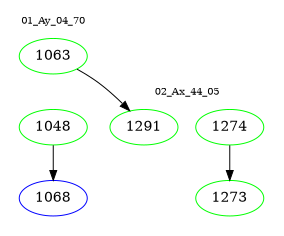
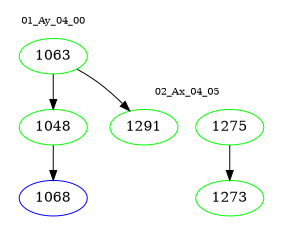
cluster "01_Ay_04_70": label "01_Ay_04_70" -> "01_Ay_04_00"
edge "1063" -> "1048": added
cluster "02_Ax_44_05": label "02_Ax_44_05" -> "02_Ax_04_05"
node "1274": label "1274" -> "1275"
